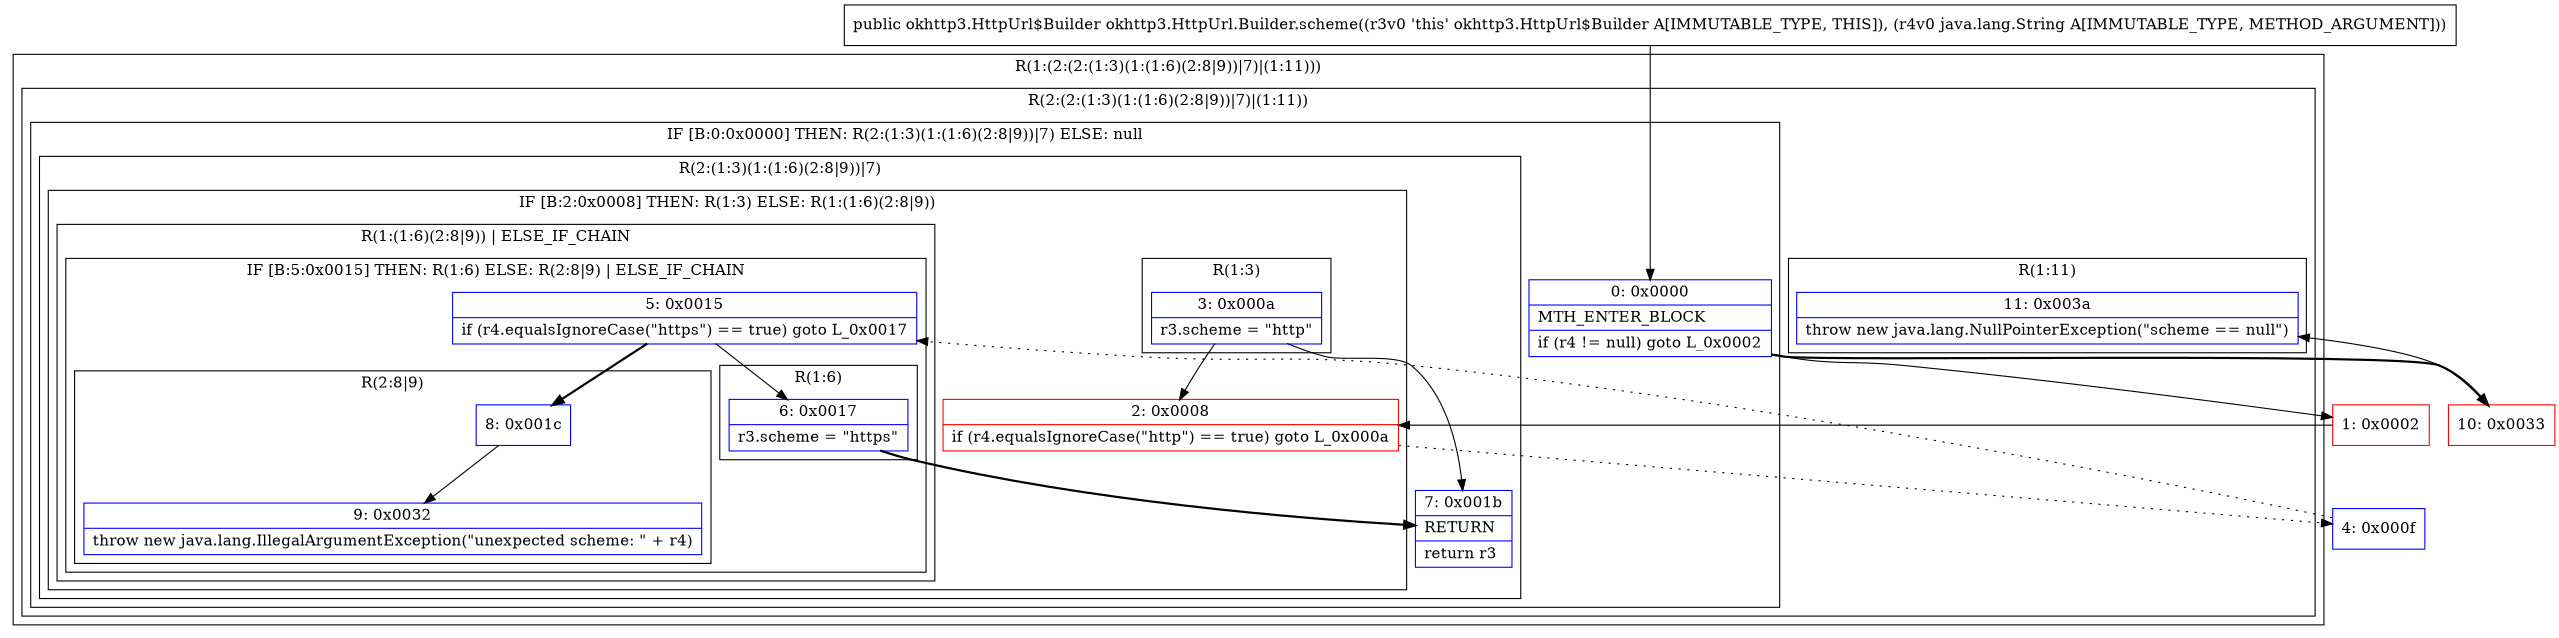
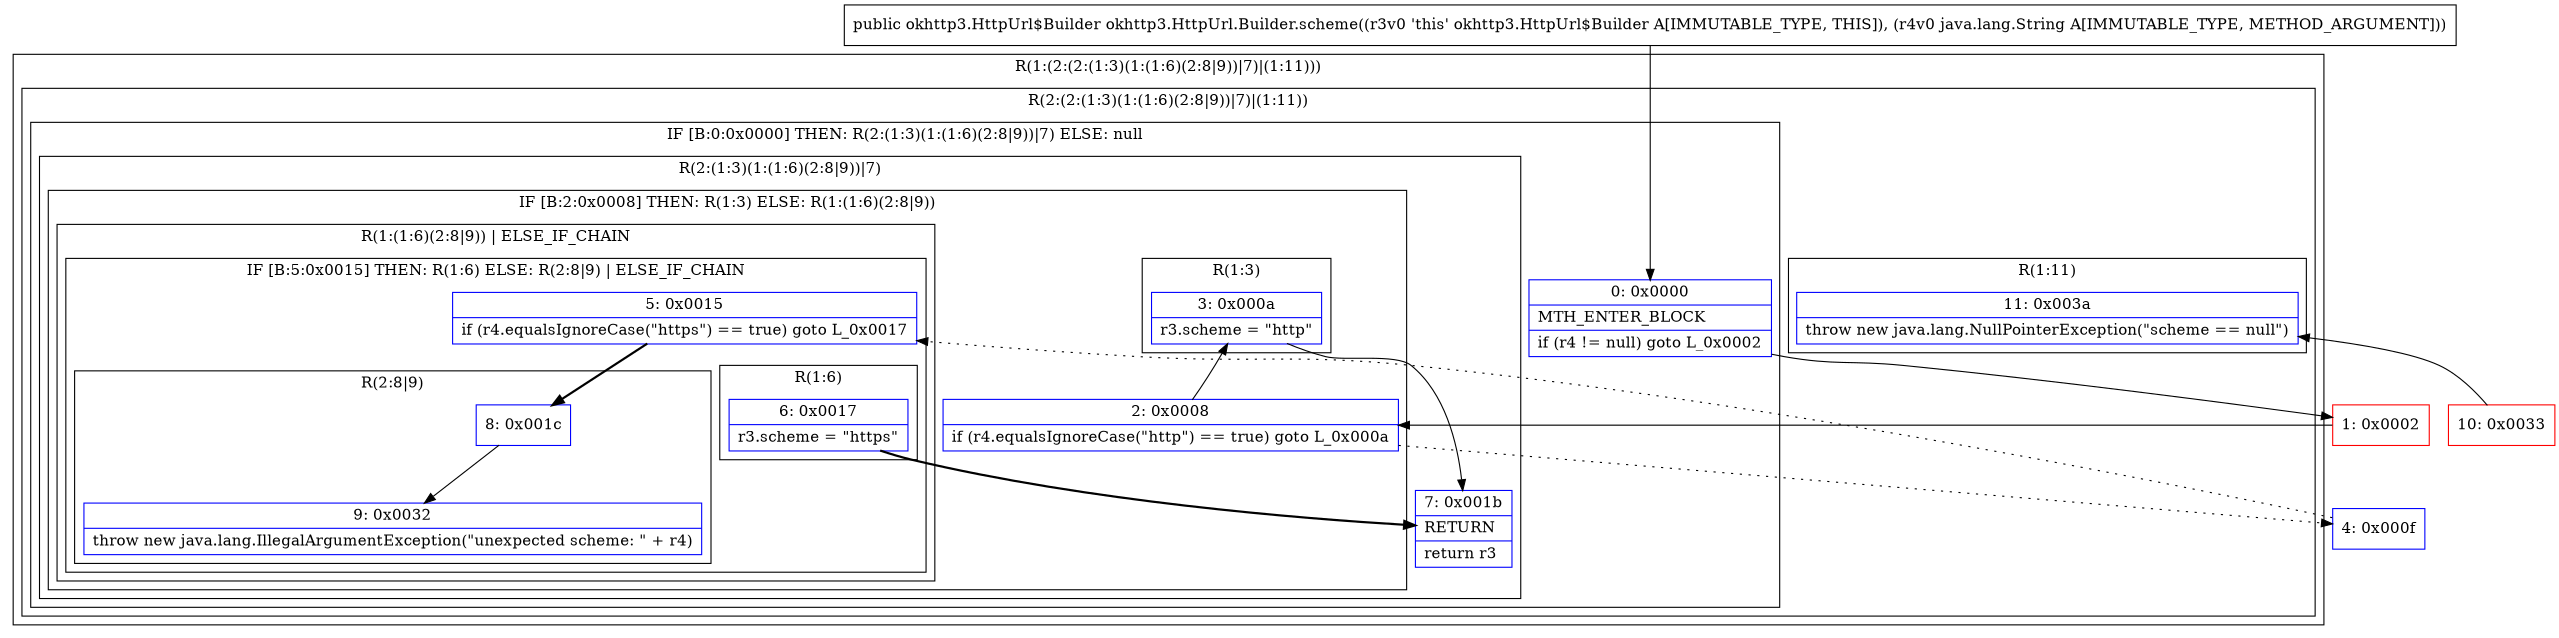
edge "0: 0x0000" -> "10: 0x0033": removed
edge "3: 0x000a" -> "2: 0x0008": reversed
edge "5: 0x0015" -> "6: 0x0017": removed
node "2: 0x0008": color red -> blue
